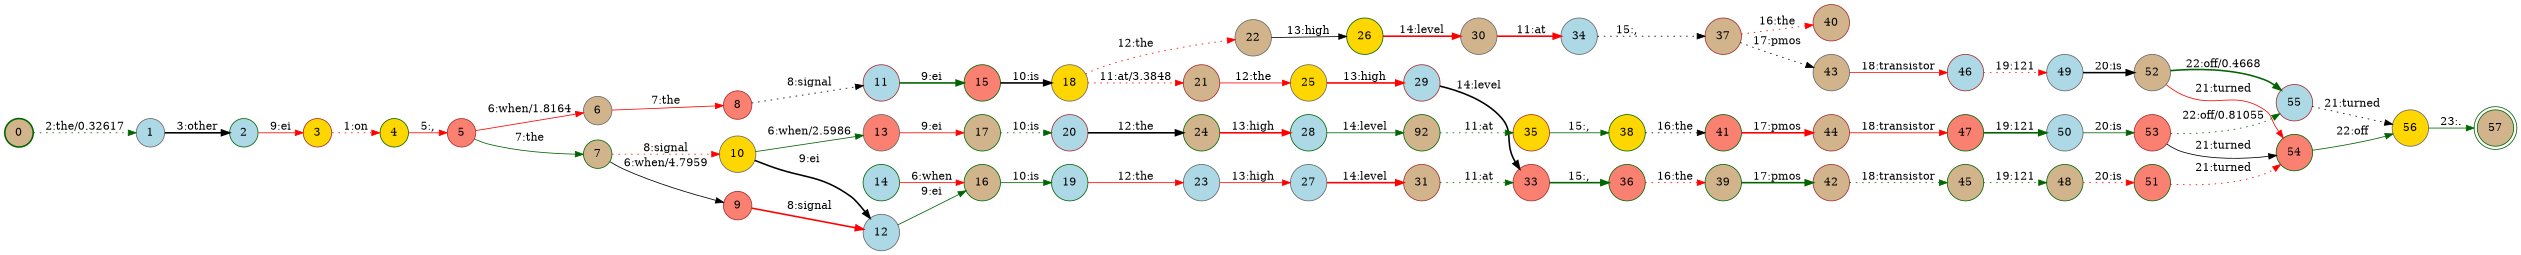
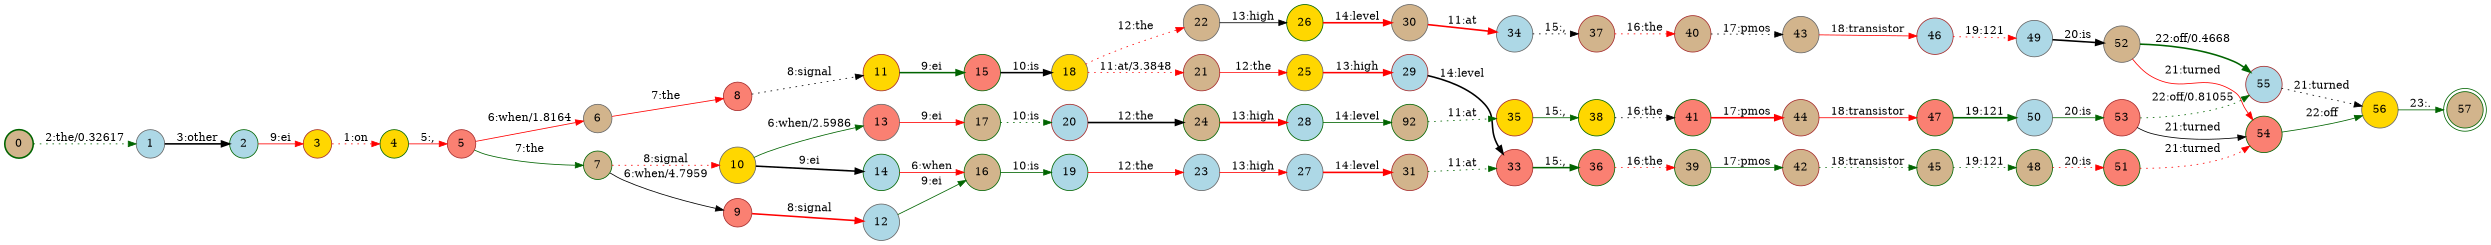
edge "37" -> "43": now "40" -> "43"
node "11": fillcolor lightblue -> gold
edge "10" -> "12": now "10" -> "14"
edge "39" -> "42": style bold -> solid
